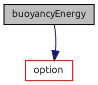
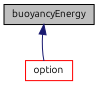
edge "buoyancyEnergy" -> "option": reversed
